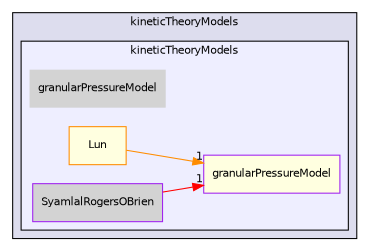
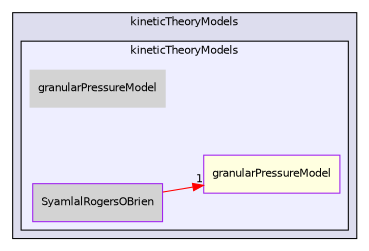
node "Lun": removed
